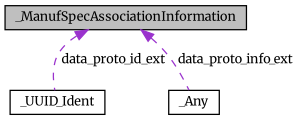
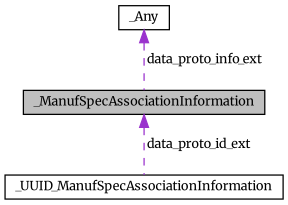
edge "_Any" -> "_ManufSpecAssociationInformation": reversed
node "_UUID_Ident": label "_UUID_Ident" -> "_UUID_ManufSpecAssociationInformation"
